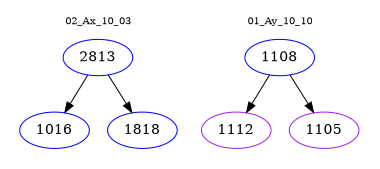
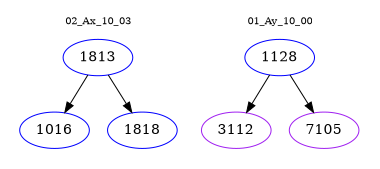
cluster "01_Ay_10_10": label "01_Ay_10_10" -> "01_Ay_10_00"
node "2813": label "2813" -> "1813"
node "1108": label "1108" -> "1128"
node "1112": label "1112" -> "3112"
node "1105": label "1105" -> "7105"
